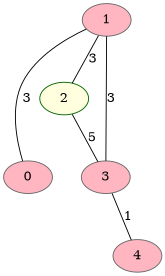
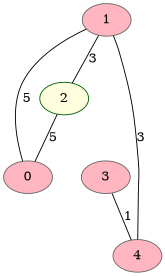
edge "1" -- "0": label "3" -> "5"
edge "1" -- "3": now "1" -- "4"
edge "2" -- "3": now "2" -- "0"
